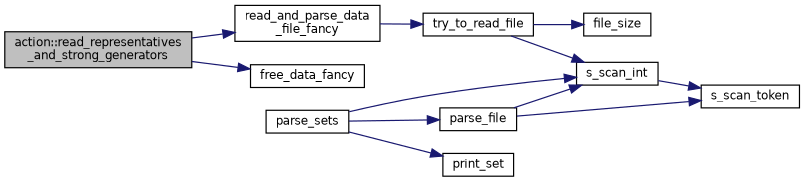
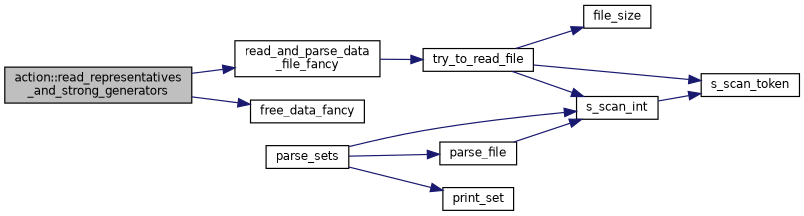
edge "parse_file" -> "s_scan_token": now "try_to_read_file" -> "s_scan_token"
